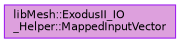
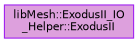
node "libMesh::ExodusII_IO _Helper::MappedInputVector": label "libMesh::ExodusII_IO _Helper::MappedInputVector" -> "libMesh::ExodusII_IO _Helper::ExodusII"
